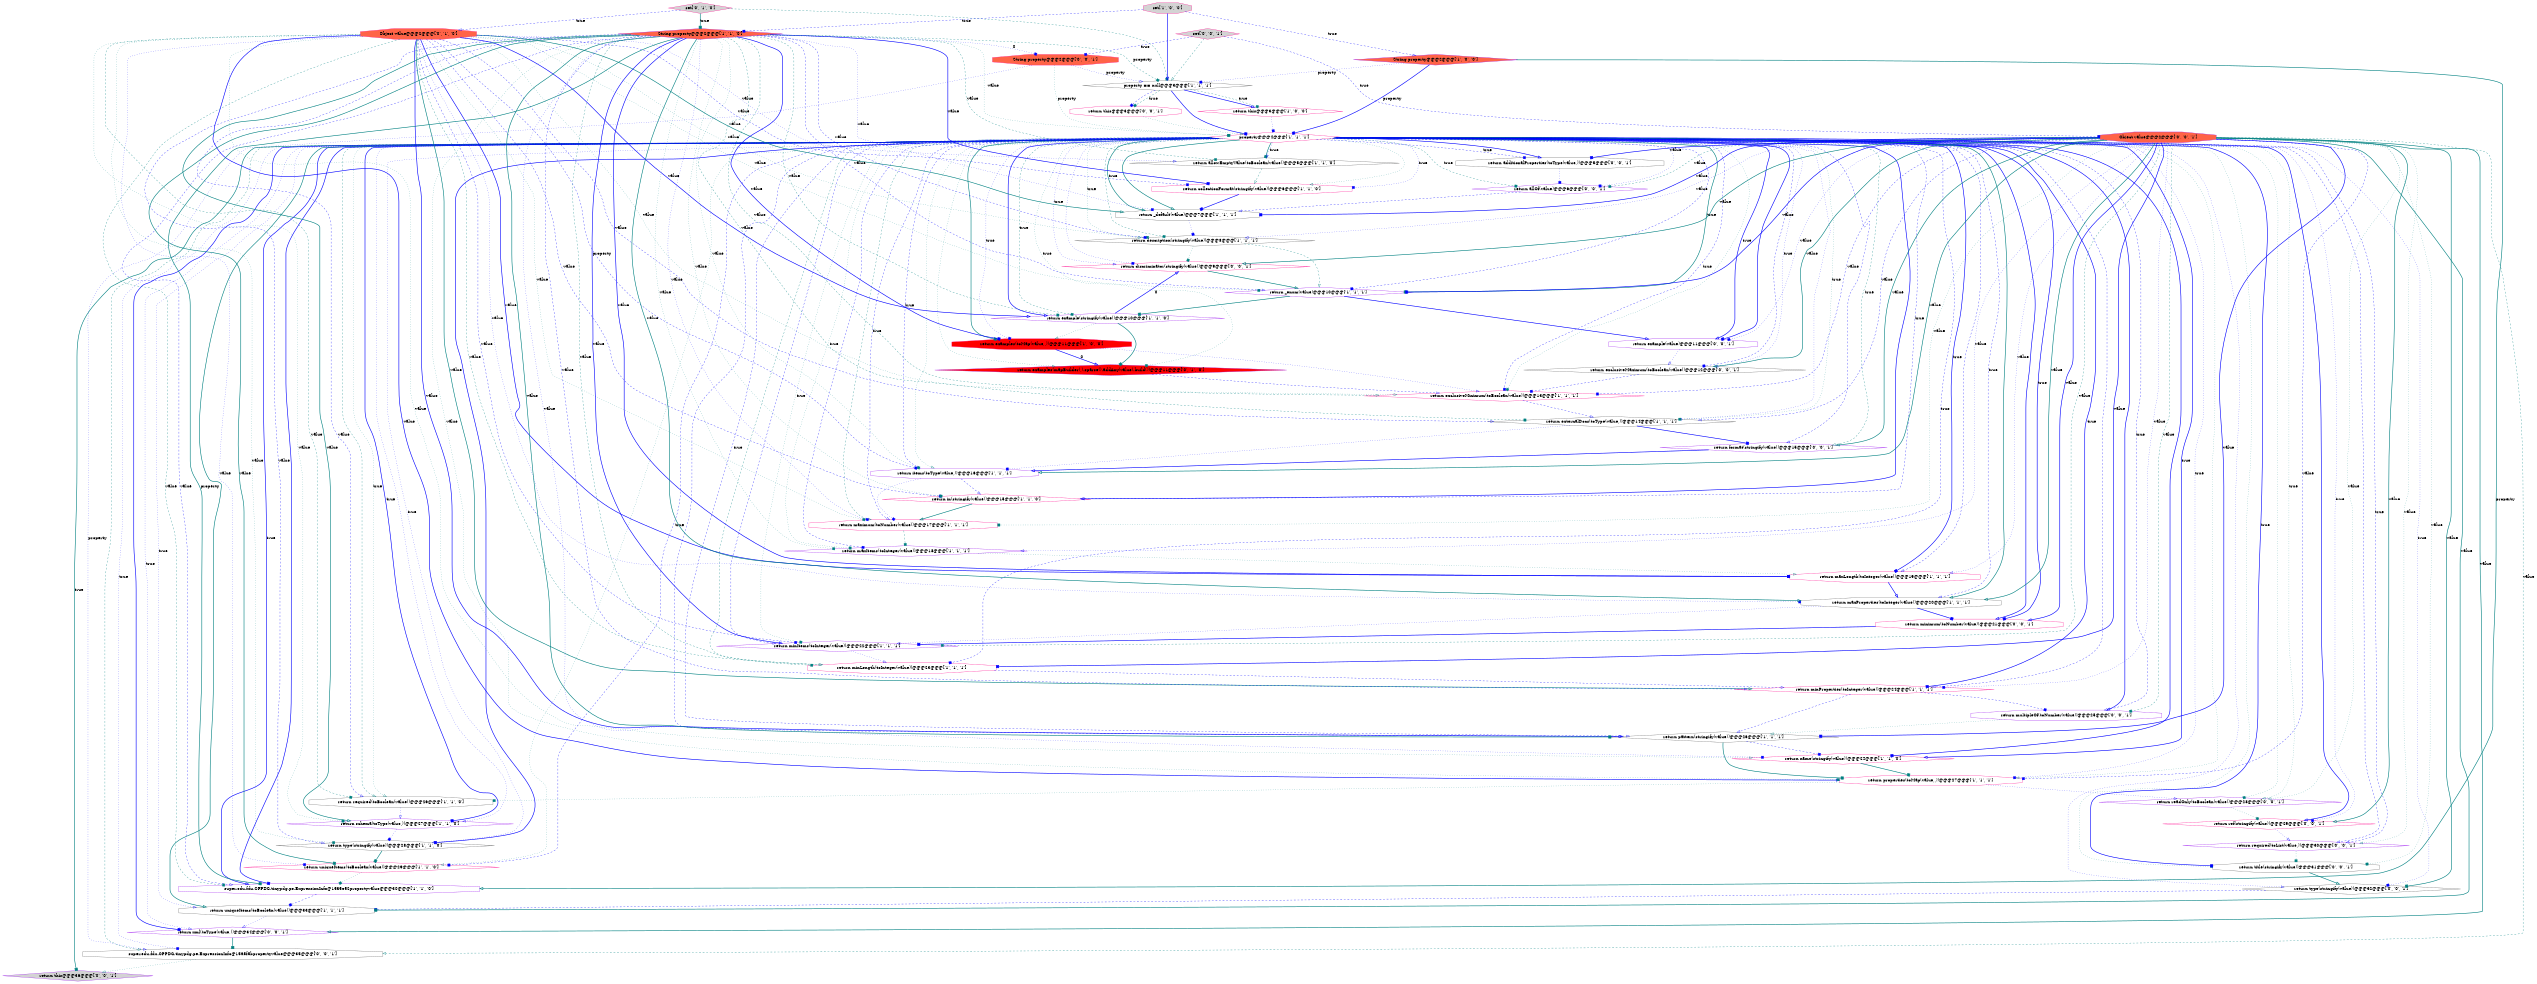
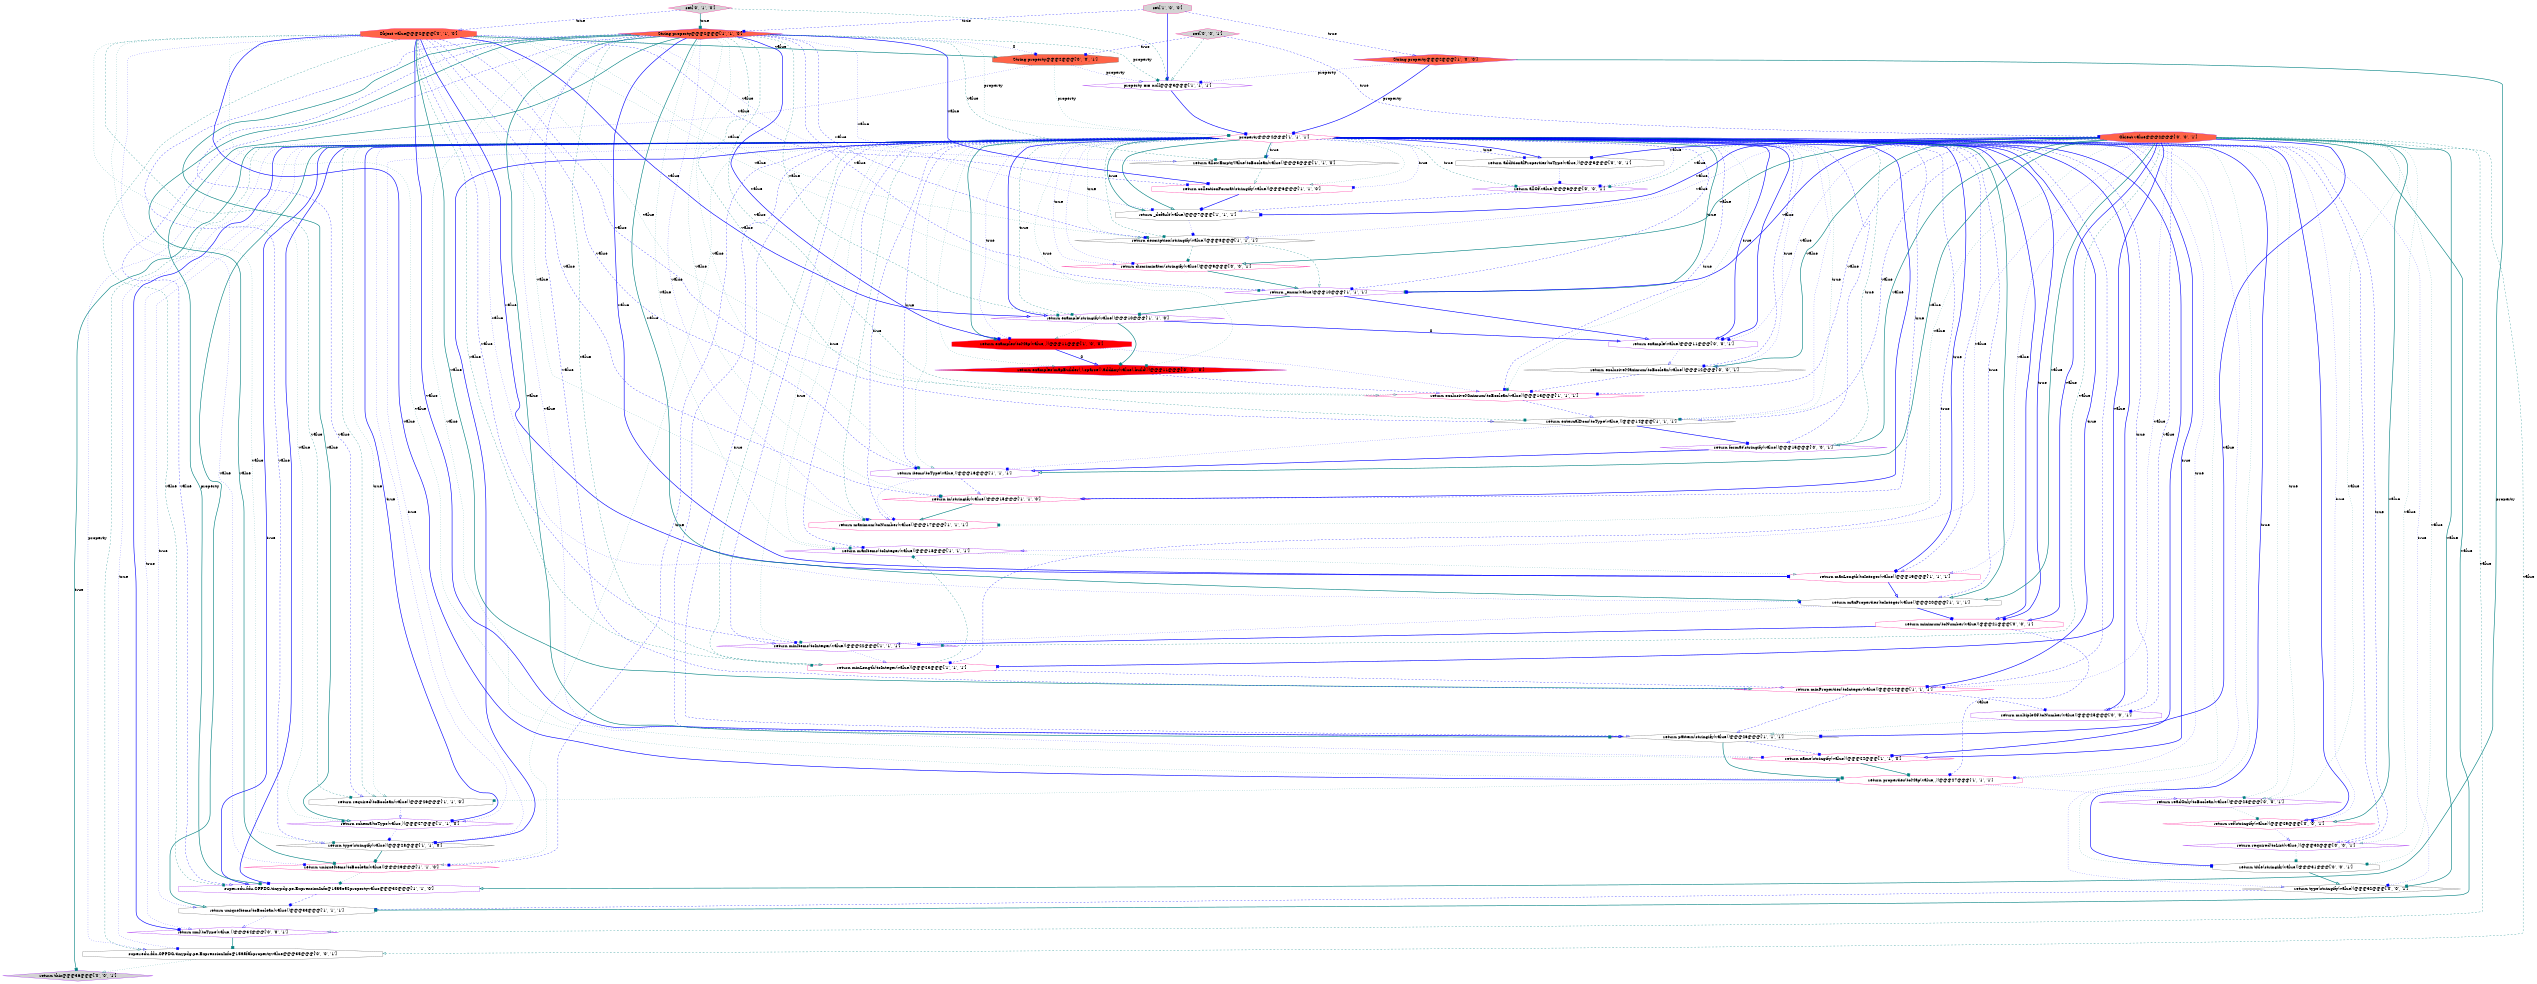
node "String property@@@2@@@['0', '0', '1']": color deeppink -> gray40
edge "String property@@@2@@@['1', '1', '0']" -> "property@@@4@@@['1', '1', '1']": label "value" -> "property"
node "property == null@@@3@@@['1', '1', '1']": color gray40 -> purple
node "return this@@@3@@@['0', '0', '1']": removed
node "return this@@@3@@@['1', '0', '0']": removed
edge "Object value@@@2@@@['0', '1', '0']" -> "return _default(value)@@@7@@@['1', '1', '1']": now "Object value@@@2@@@['0', '1', '0']" -> "String property@@@2@@@['0', '0', '1']"
edge "return description(stringify(value))@@@8@@@['1', '1', '1']" -> "return discriminator(stringify(value))@@@9@@@['0', '0', '1']": style dotted -> dashed
edge "Object value@@@2@@@['0', '1', '0']" -> "return items(toType(value,))@@@16@@@['1', '1', '1']": label "property" -> "value"
edge "return example(stringify(value))@@@10@@@['1', '1', '0']" -> "return discriminator(stringify(value))@@@9@@@['0', '0', '1']": now "return example(stringify(value))@@@10@@@['1', '1', '0']" -> "return example(value)@@@11@@@['0', '0', '1']"
edge "String property@@@2@@@['1', '1', '0']" -> "return minItems(toInteger(value))@@@22@@@['1', '1', '1']": removed, label "value"
edge "Object value@@@2@@@['0', '0', '1']" -> "return multipleOf(toNumber(value))@@@25@@@['0', '0', '1']": color teal -> blue
edge "Object value@@@2@@@['0', '0', '1']" -> "return properties(toMap(value,,))@@@27@@@['1', '1', '1']": now "return minimum(toNumber(value))@@@21@@@['0', '0', '1']" -> "return properties(toMap(value,,))@@@27@@@['1', '1', '1']"
edge "return maximum(toNumber(value))@@@17@@@['1', '1', '1']" -> "return maxItems(toInteger(value))@@@18@@@['1', '1', '1']": now "return minLength(toInteger(value))@@@23@@@['1', '1', '1']" -> "return maxItems(toInteger(value))@@@18@@@['1', '1', '1']"
edge "Object value@@@2@@@['0', '0', '1']" -> "return xml(toType(value,))@@@34@@@['0', '0', '1']": style bold -> dashed
